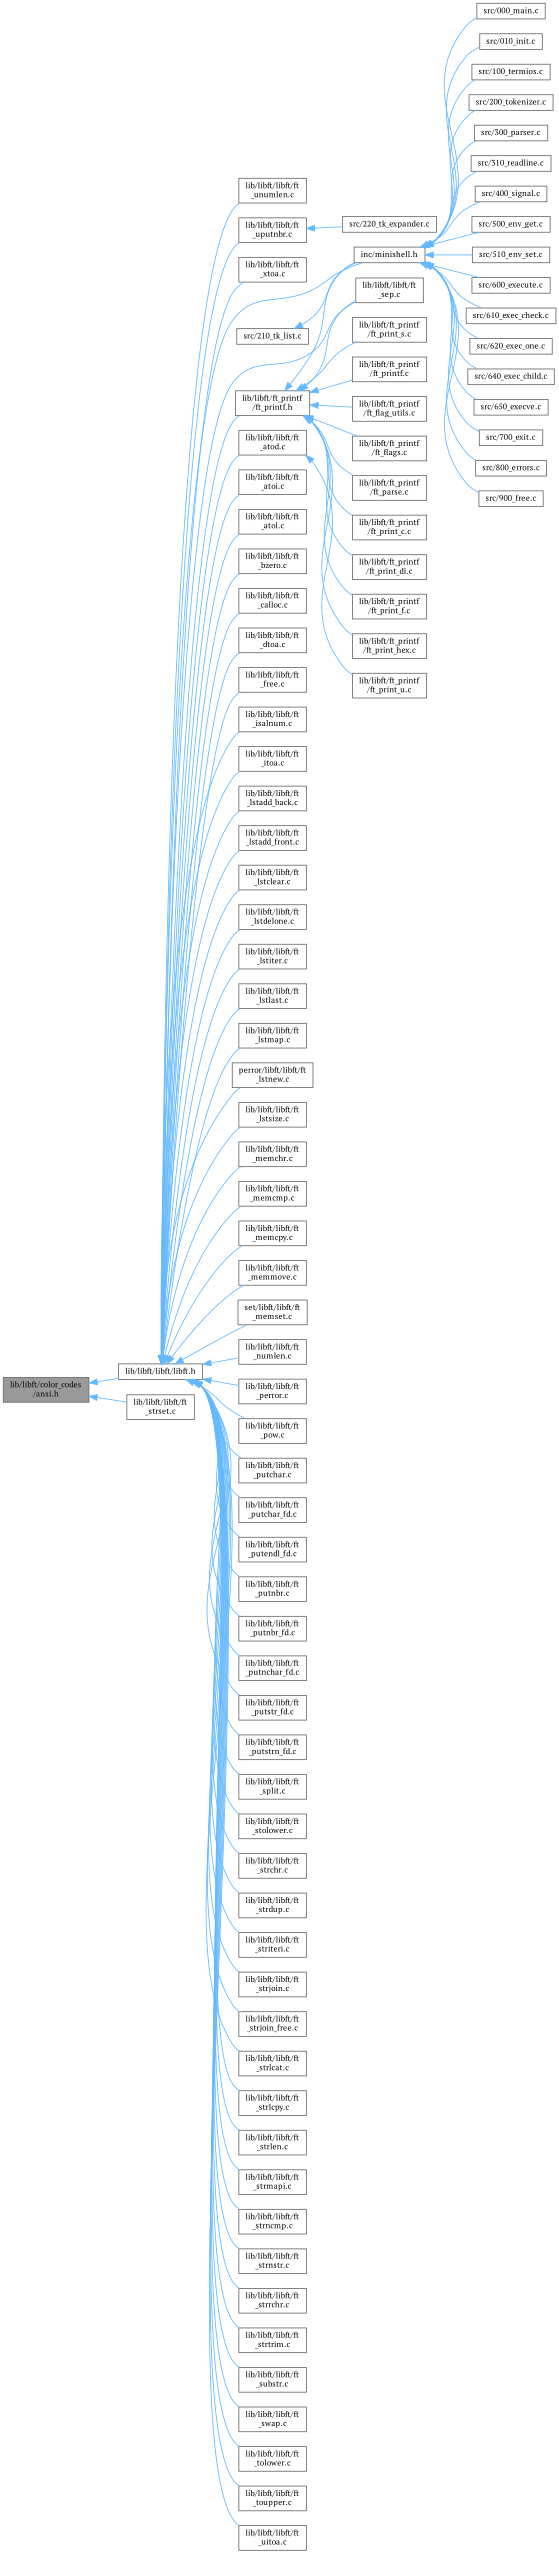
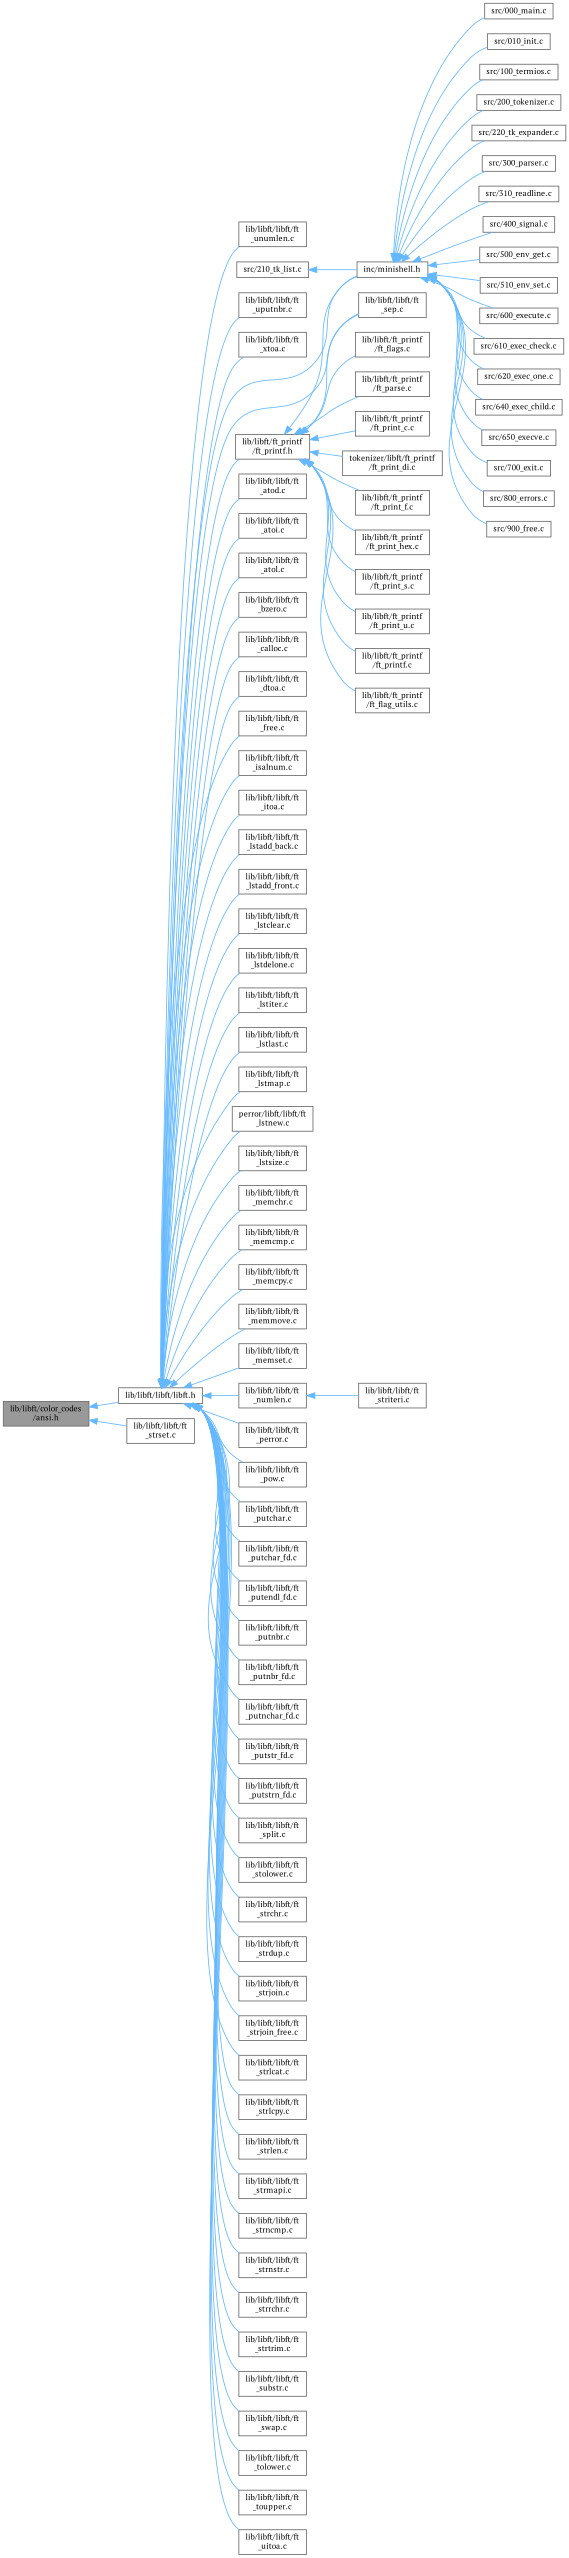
edge "src/220_tk_expander.c" -> "lib/libft/libft/ft _uputnbr.c": now "src/220_tk_expander.c" -> "inc/minishell.h"
edge "lib/libft/ft_printf /ft_print_u.c" -> "lib/libft/libft/ft _atod.c": now "lib/libft/ft_printf /ft_print_u.c" -> "lib/libft/ft_printf /ft_printf.h"
node "lib/libft/ft_printf /ft_print_di.c": label "lib/libft/ft_printf /ft_print_di.c" -> "tokenizer/libft/ft_printf /ft_print_di.c"
node "set/libft/libft/ft _memset.c": label "set/libft/libft/ft _memset.c" -> "lib/libft/libft/ft _memset.c"
edge "lib/libft/libft/ft _striteri.c" -> "lib/libft/libft/libft.h": now "lib/libft/libft/ft _striteri.c" -> "lib/libft/libft/ft _numlen.c"
